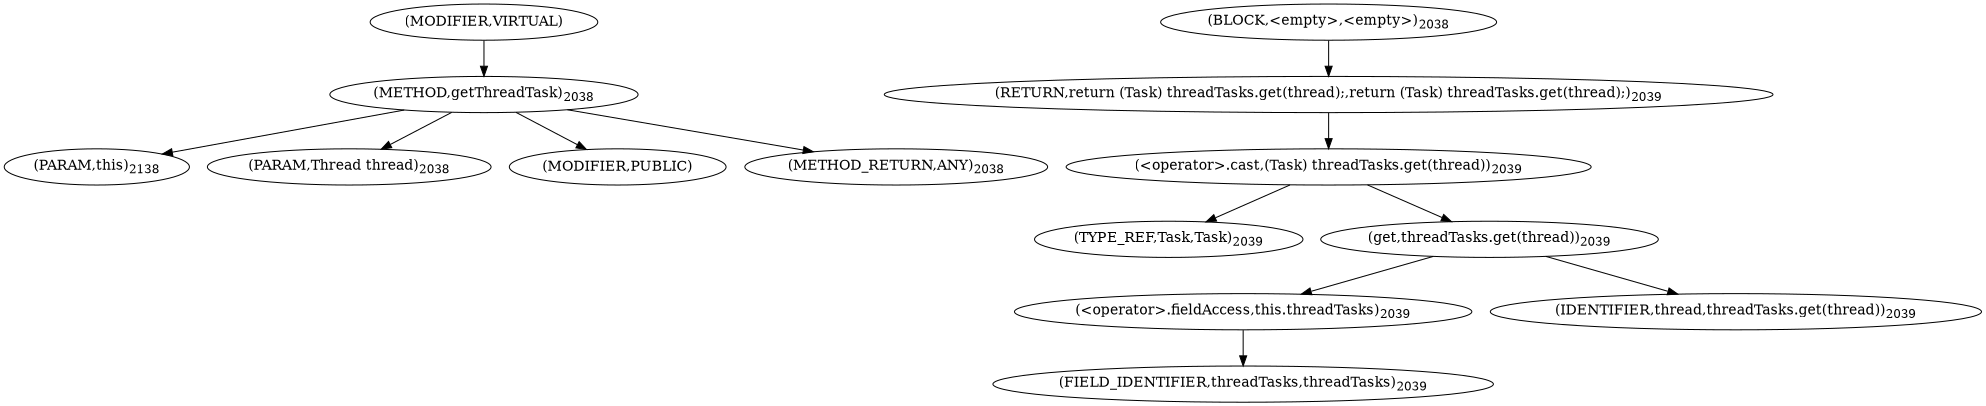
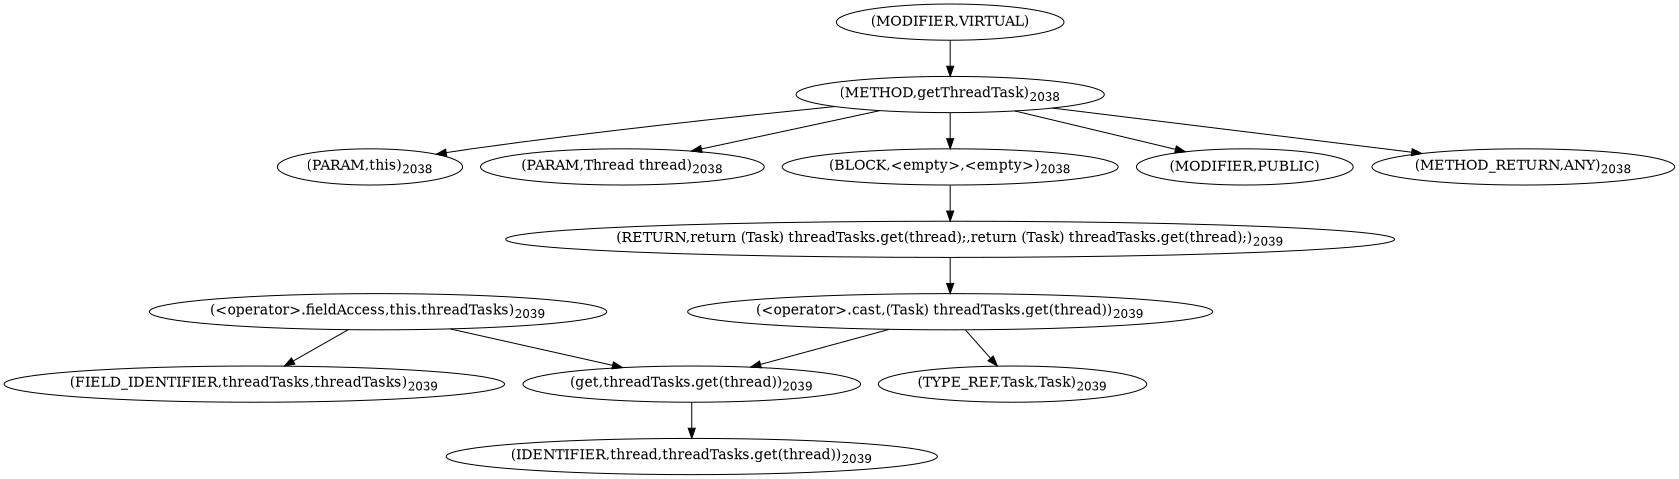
edge "(METHOD,getThreadTask)" -> "(BLOCK,<empty>,<empty>)": added
node "(PARAM,this)": text "2138" -> "2038"
edge "(get,threadTasks.get(thread))" -> "(<operator>.fieldAccess,this.threadTasks)": reversed
